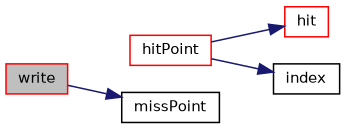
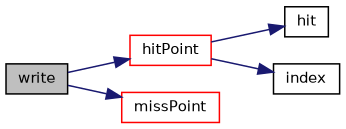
node "hit": color red -> black
edge "write" -> "hitPoint": added
node "write": color red -> black
node "missPoint": color black -> red
